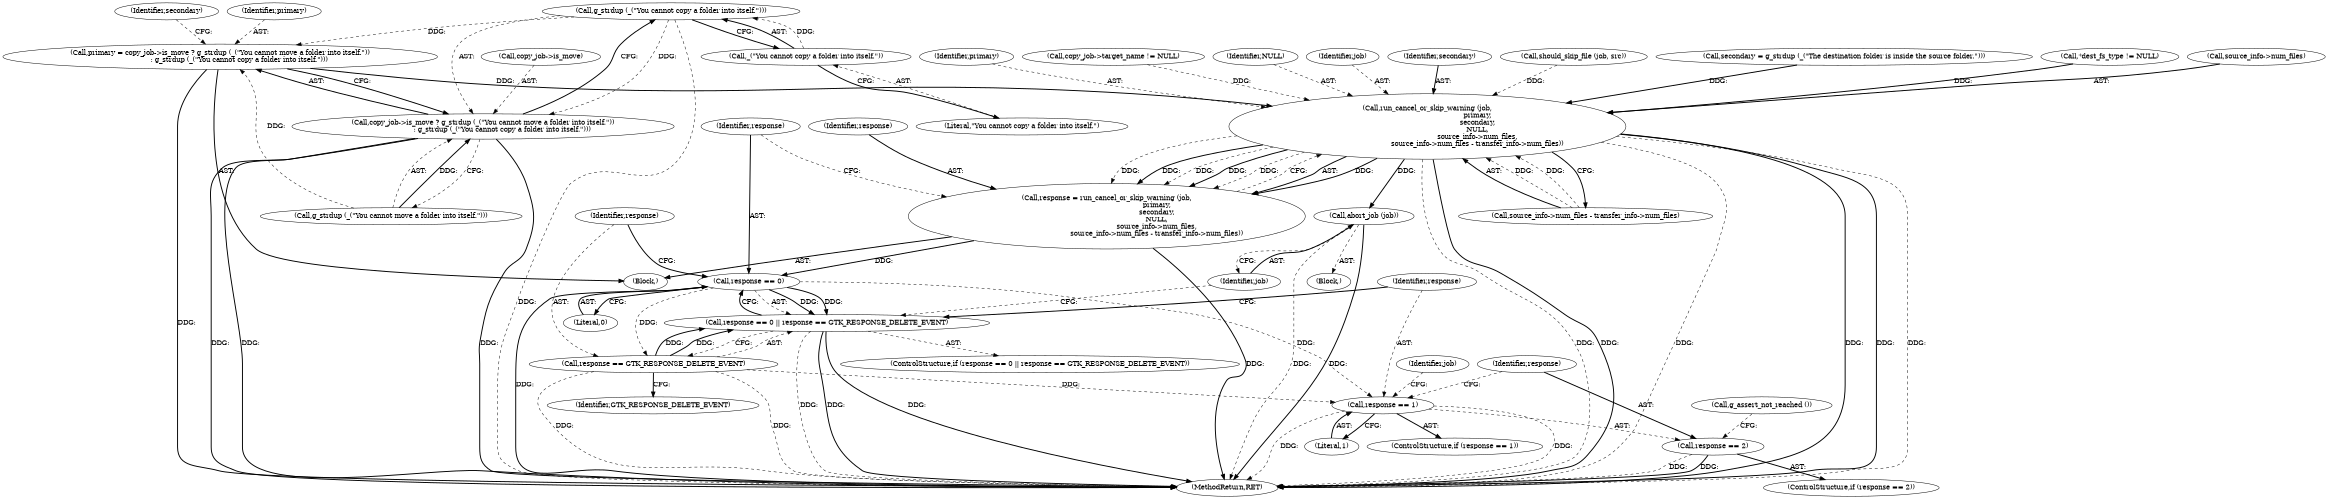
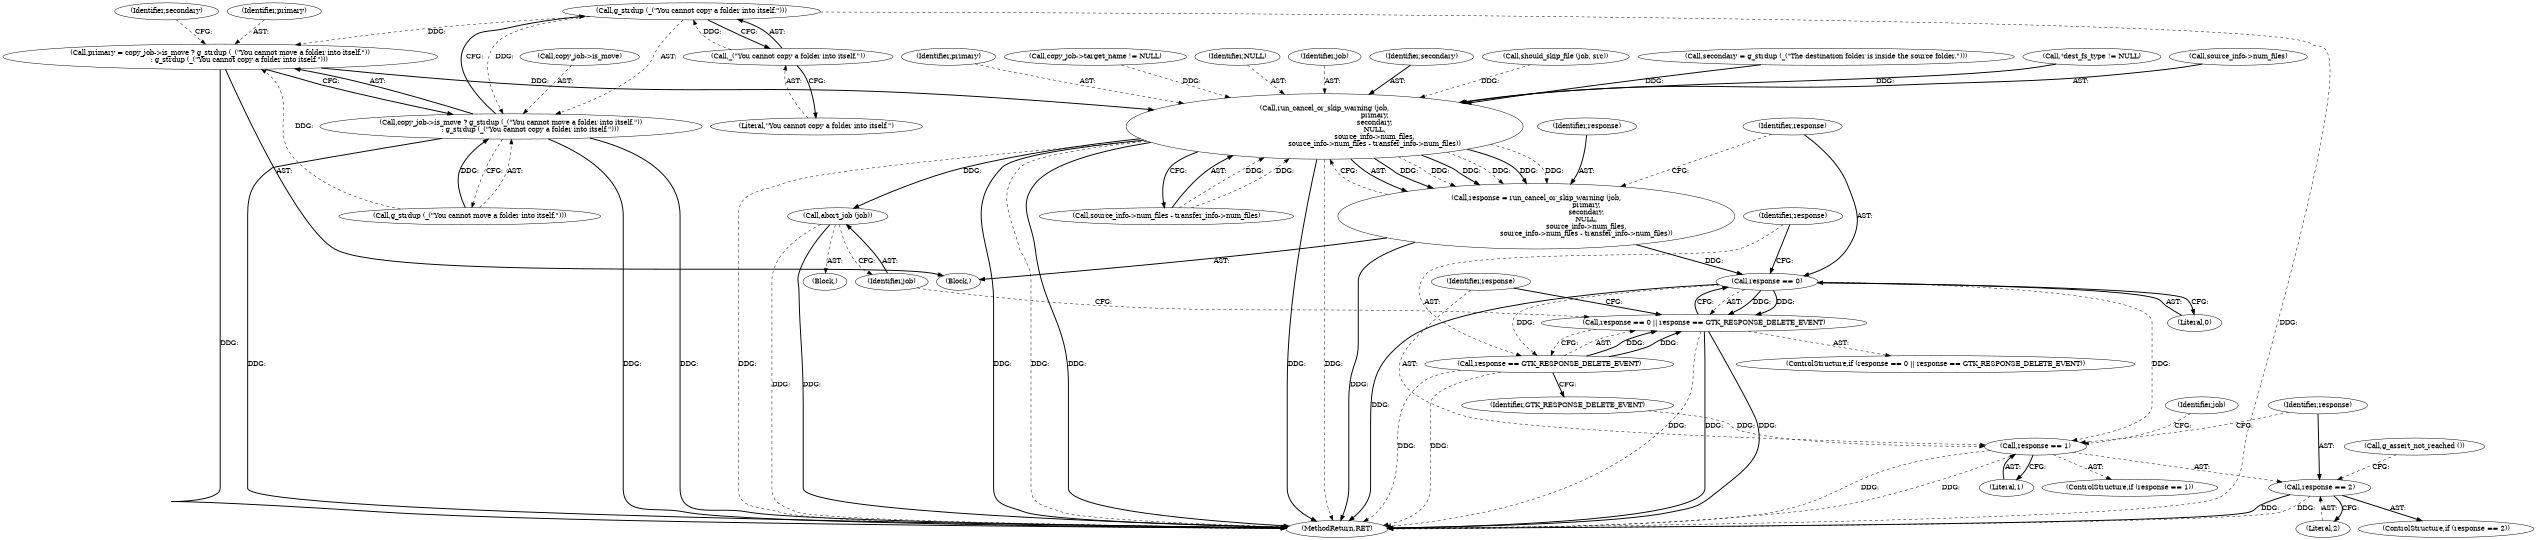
edge "(Call,response == GTK_RESPONSE_DELETE_EVENT)" -> "(Call,response == 1)": now "(Identifier,GTK_RESPONSE_DELETE_EVENT)" -> "(Call,response == 1)"
edge "(Call,response == 1)" -> "(ControlStructure,if (response == 1))": style bold -> dashed
node "(Literal,2)": added
